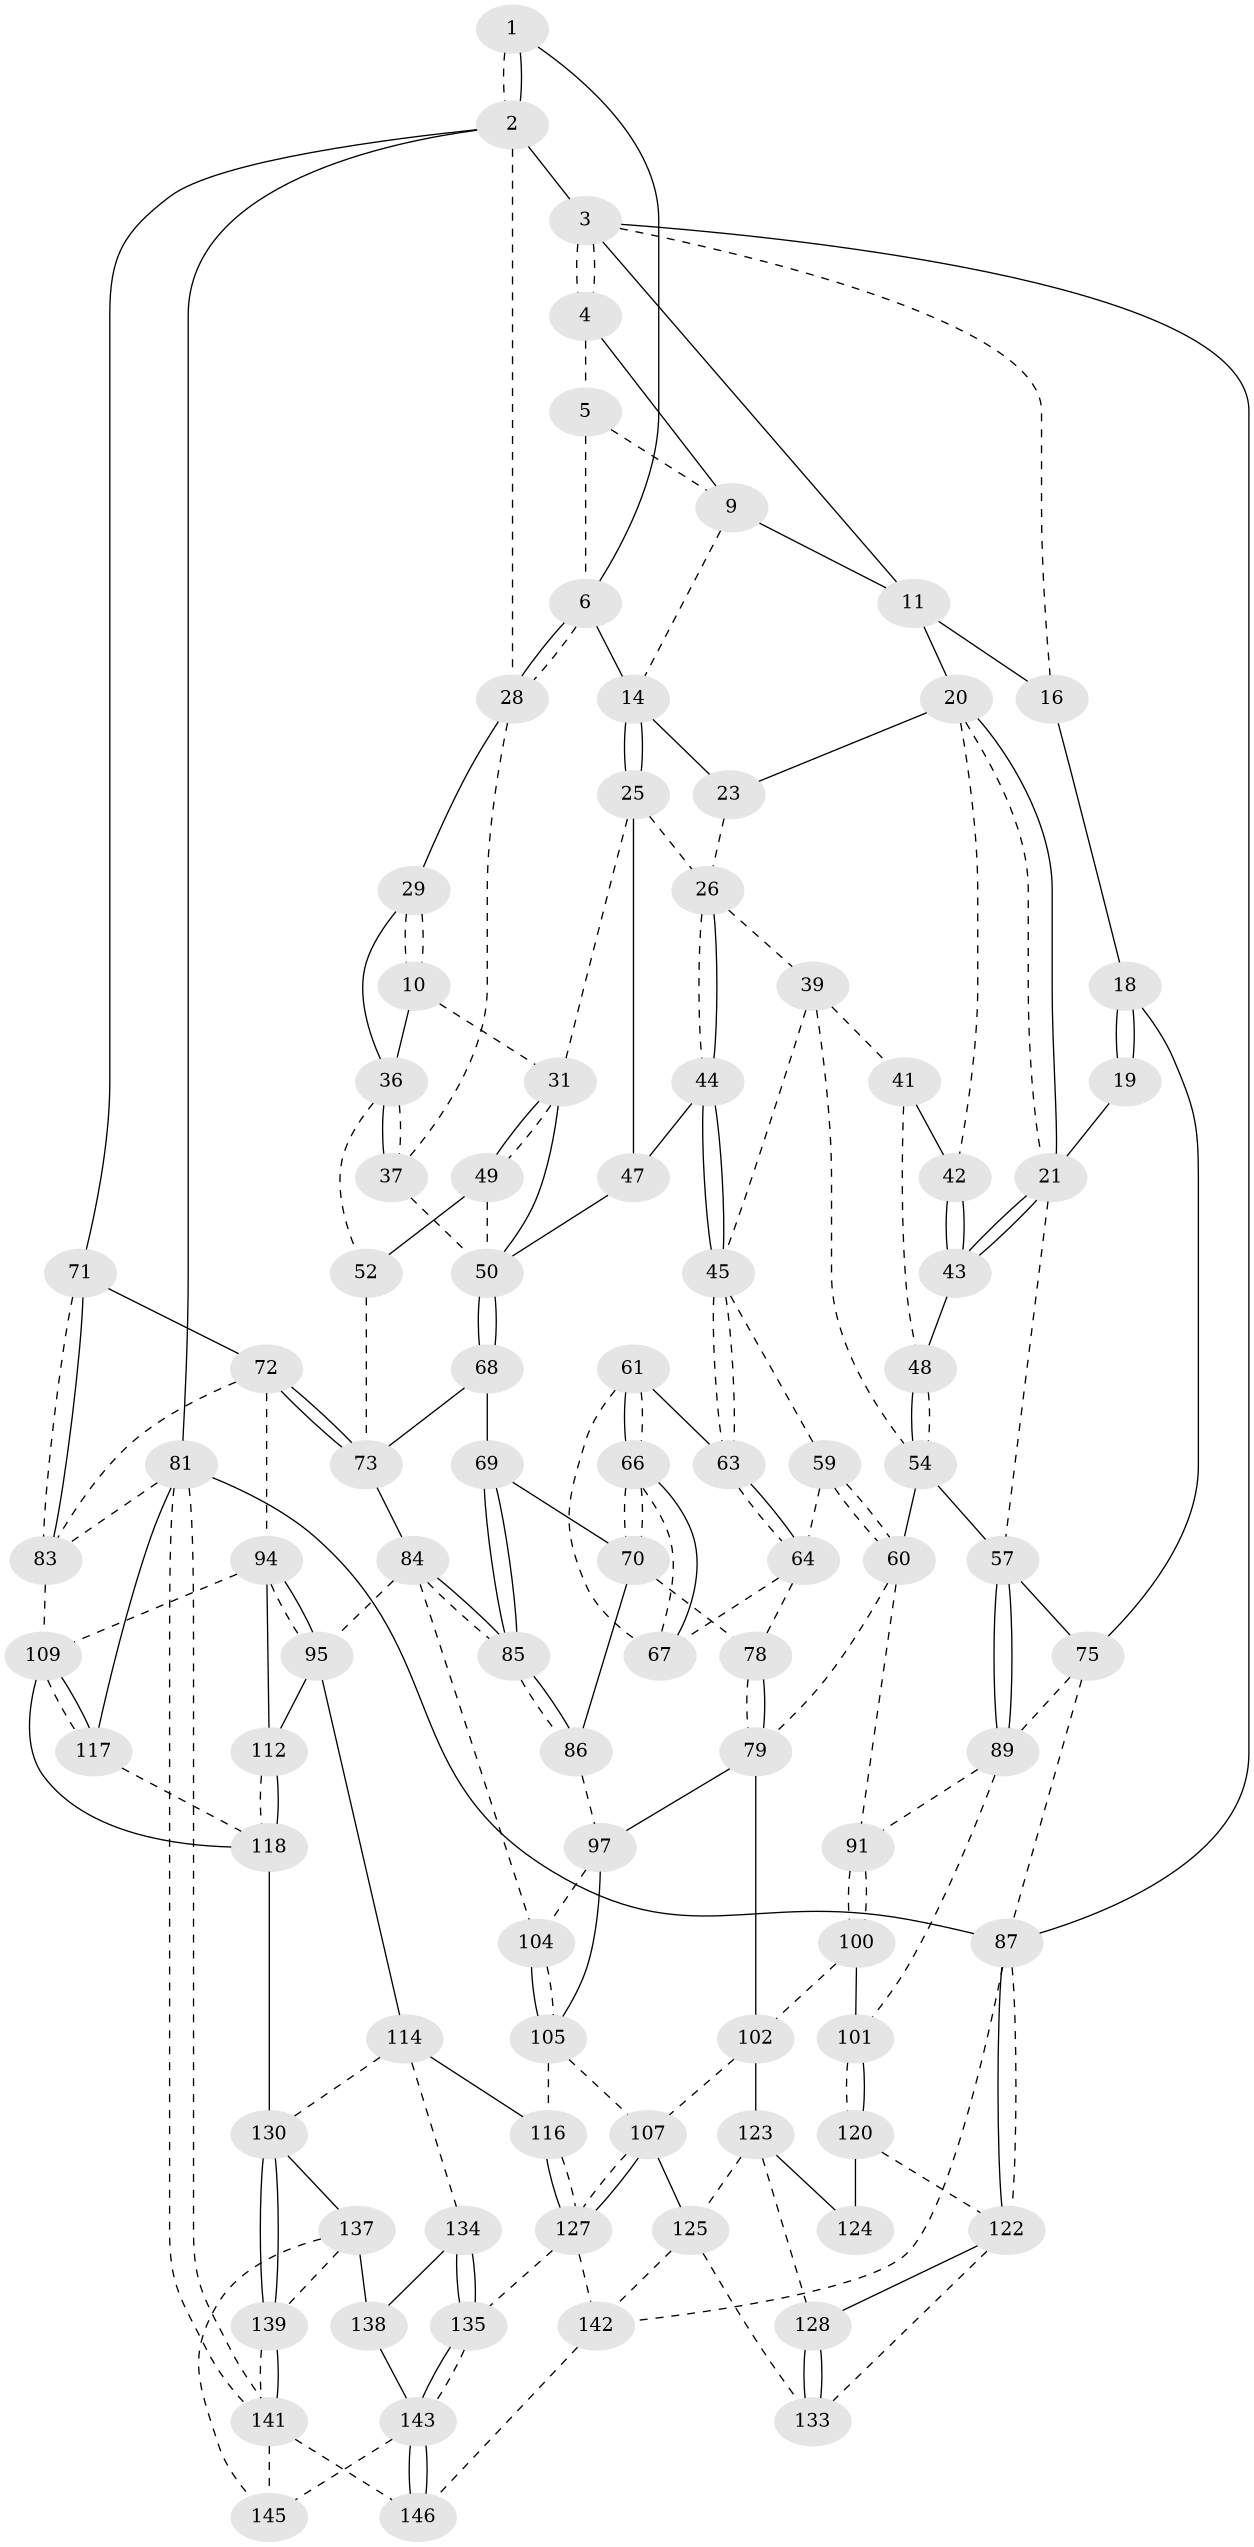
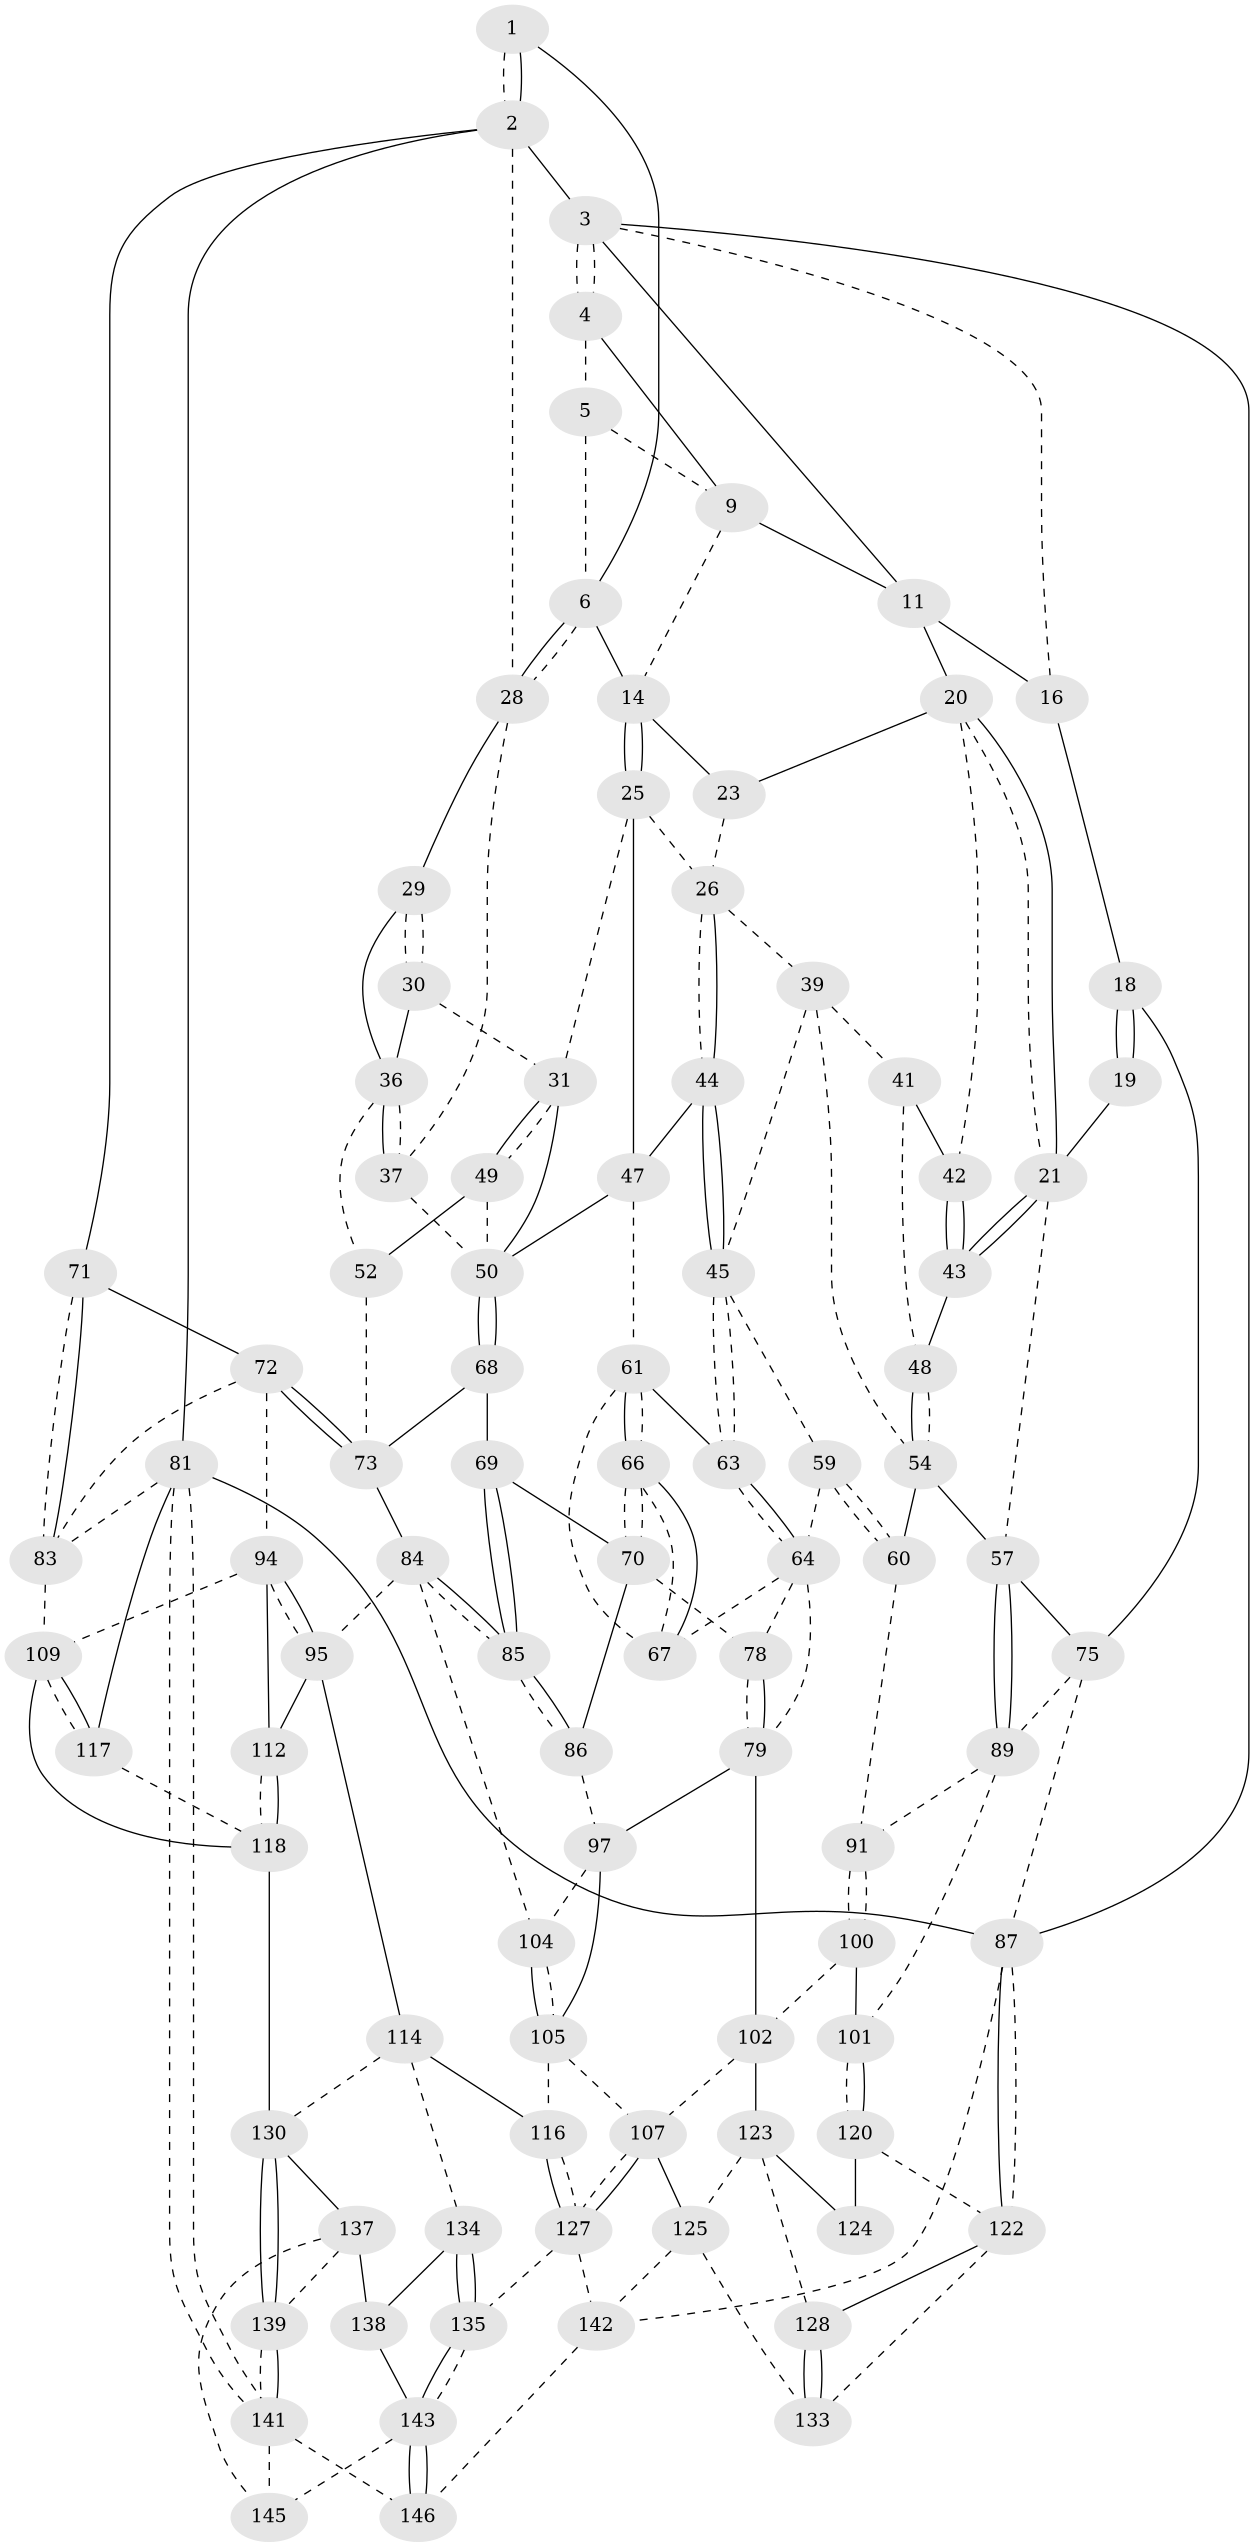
node "10": label "10" -> "30"
edge "47" -- "61": added
edge "60" -- "79": now "64" -- "79"
